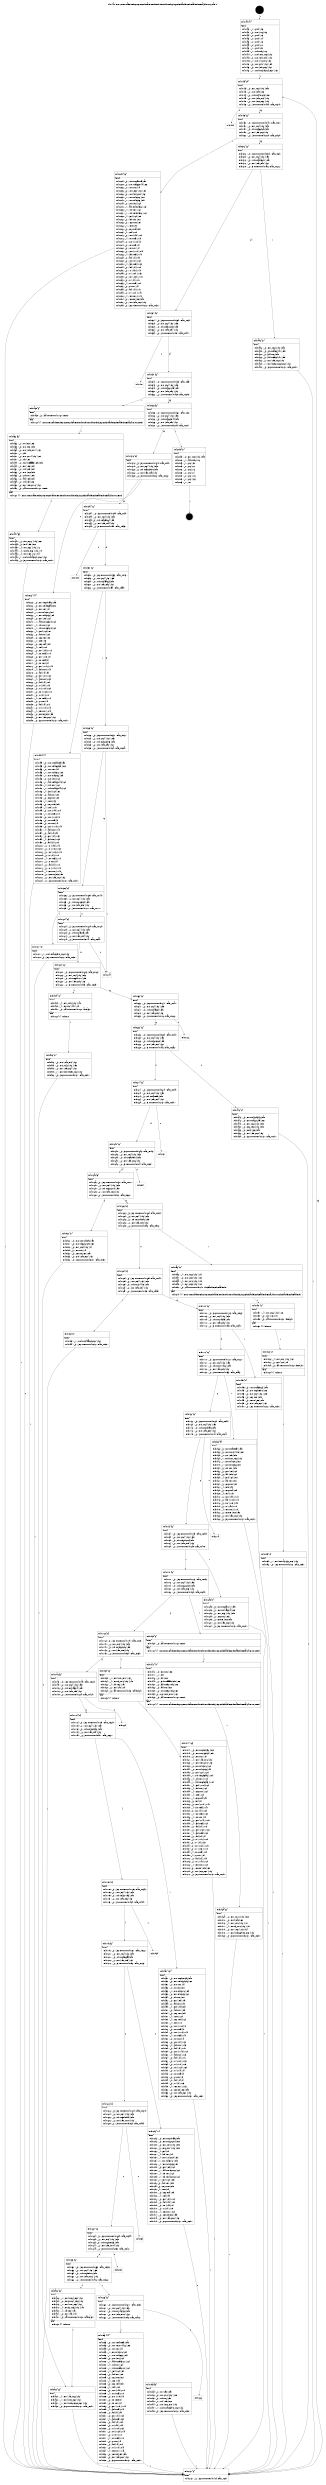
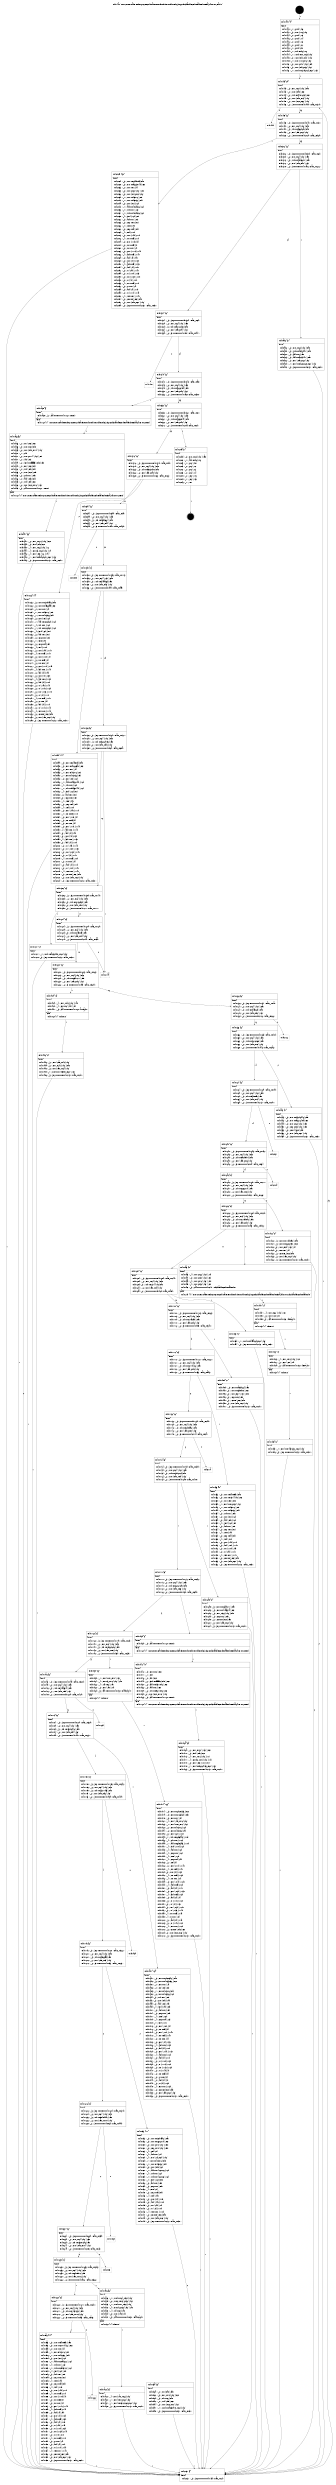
edge "0x401d22 [27]" -> "0x401a2c [23]": now "0x401d22 [27]" -> "0x402151 [5]"
